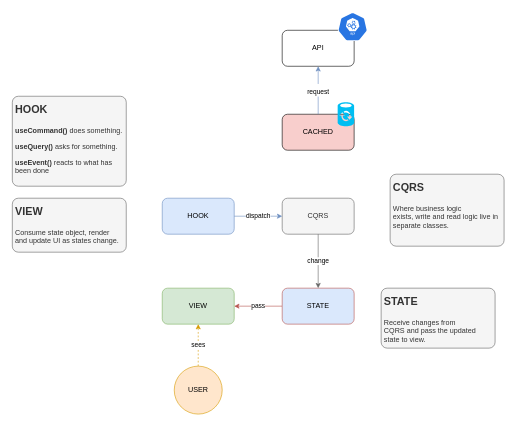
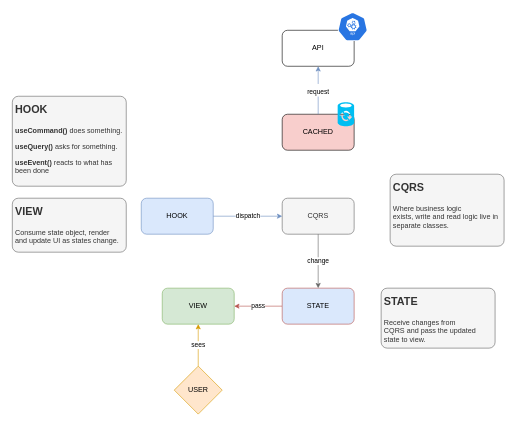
node "HOOK": moved (198, 216) -> (177, 216)
edge "USER" -> "VIEW": style dashed -> solid
node "USER": shape ellipse -> diamond
